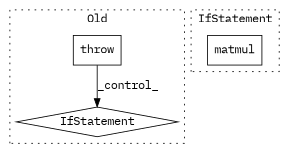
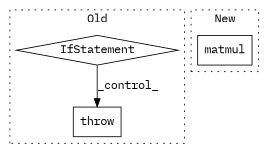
cluster "IfStatement": label "IfStatement" -> "New"
edge "throw" -> "IfStatement": reversed
